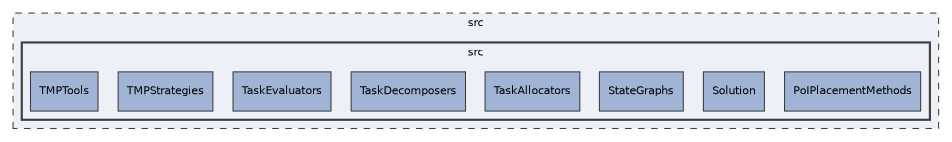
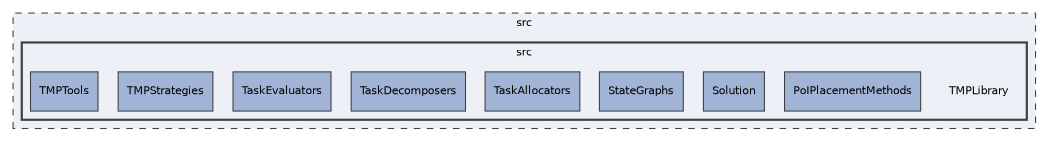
node "TMPLibrary": added
